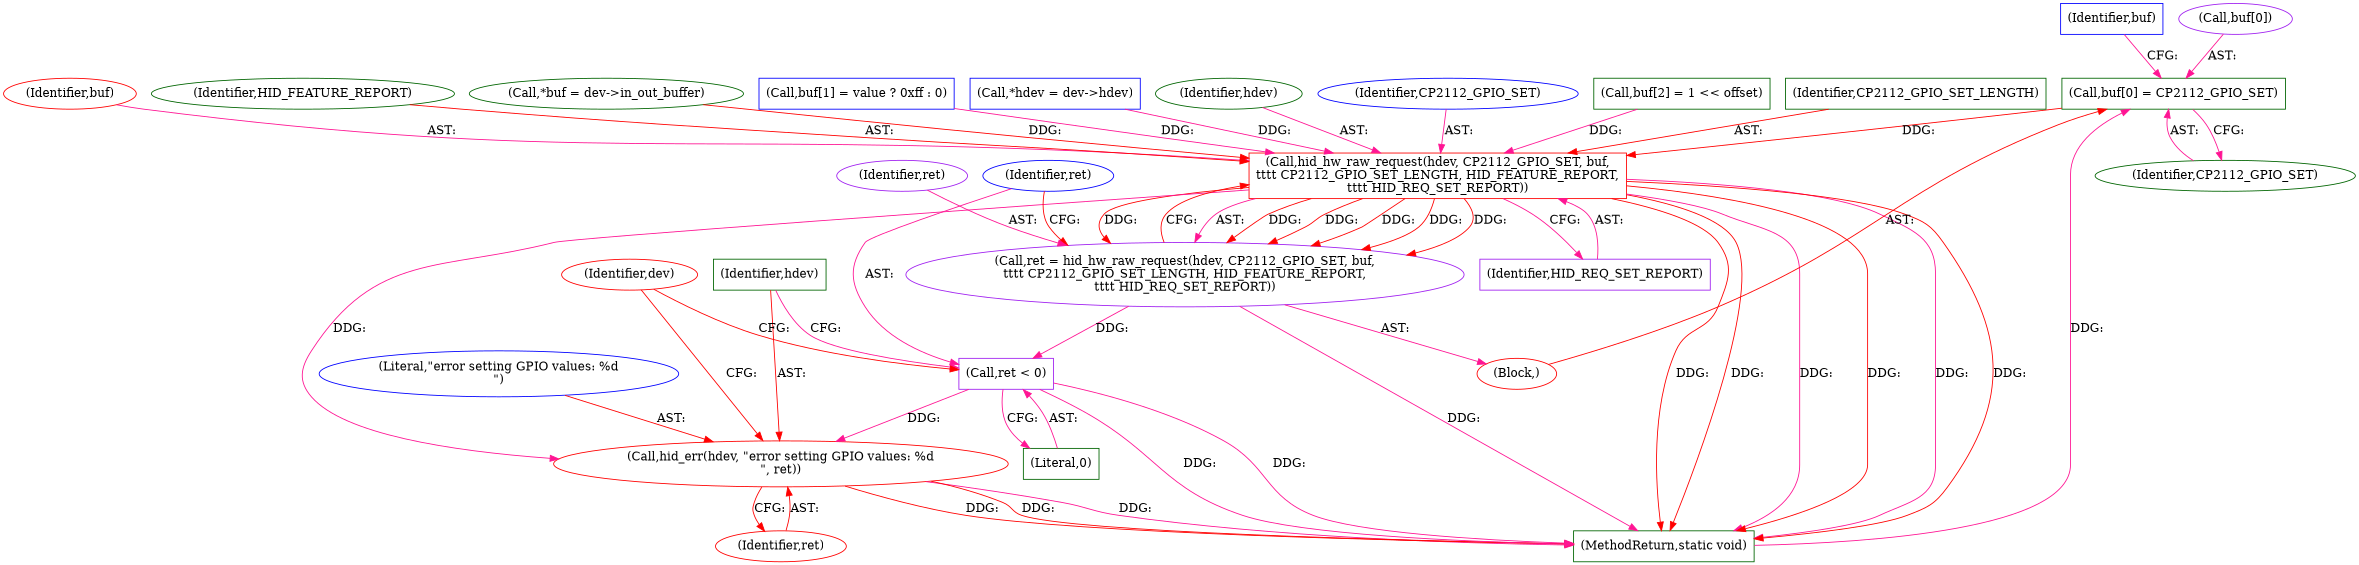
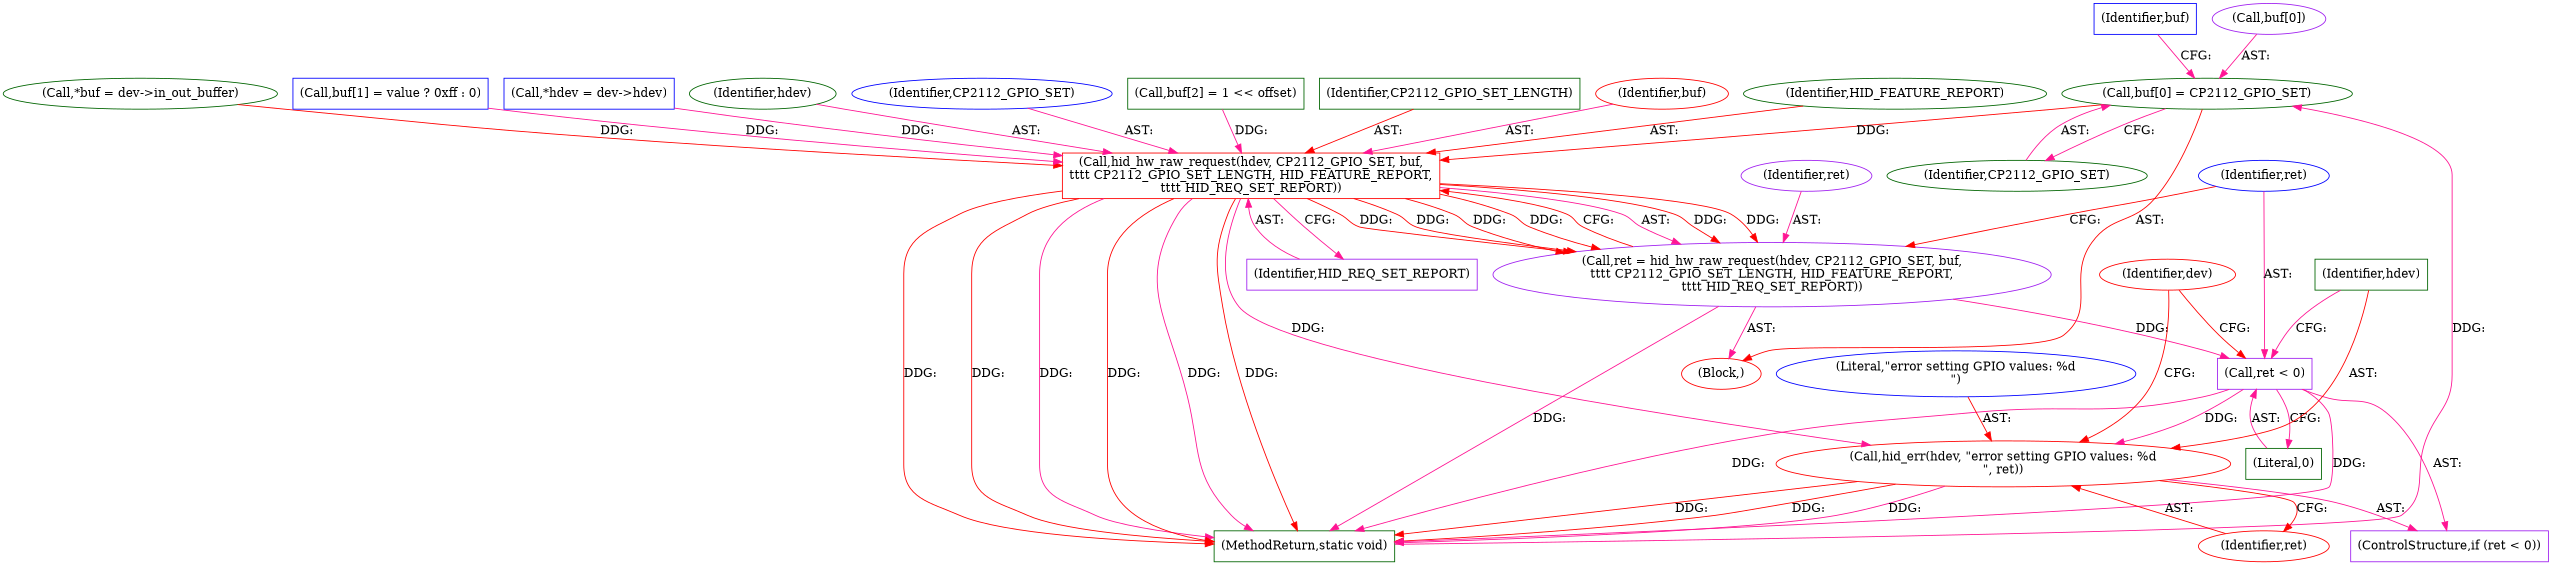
node "(Call,buf[0] = CP2112_GPIO_SET)": shape box -> ellipse
edge "(Block,)" -> "(Call,buf[0] = CP2112_GPIO_SET)": reversed
node "(ControlStructure,if (ret < 0))": added
